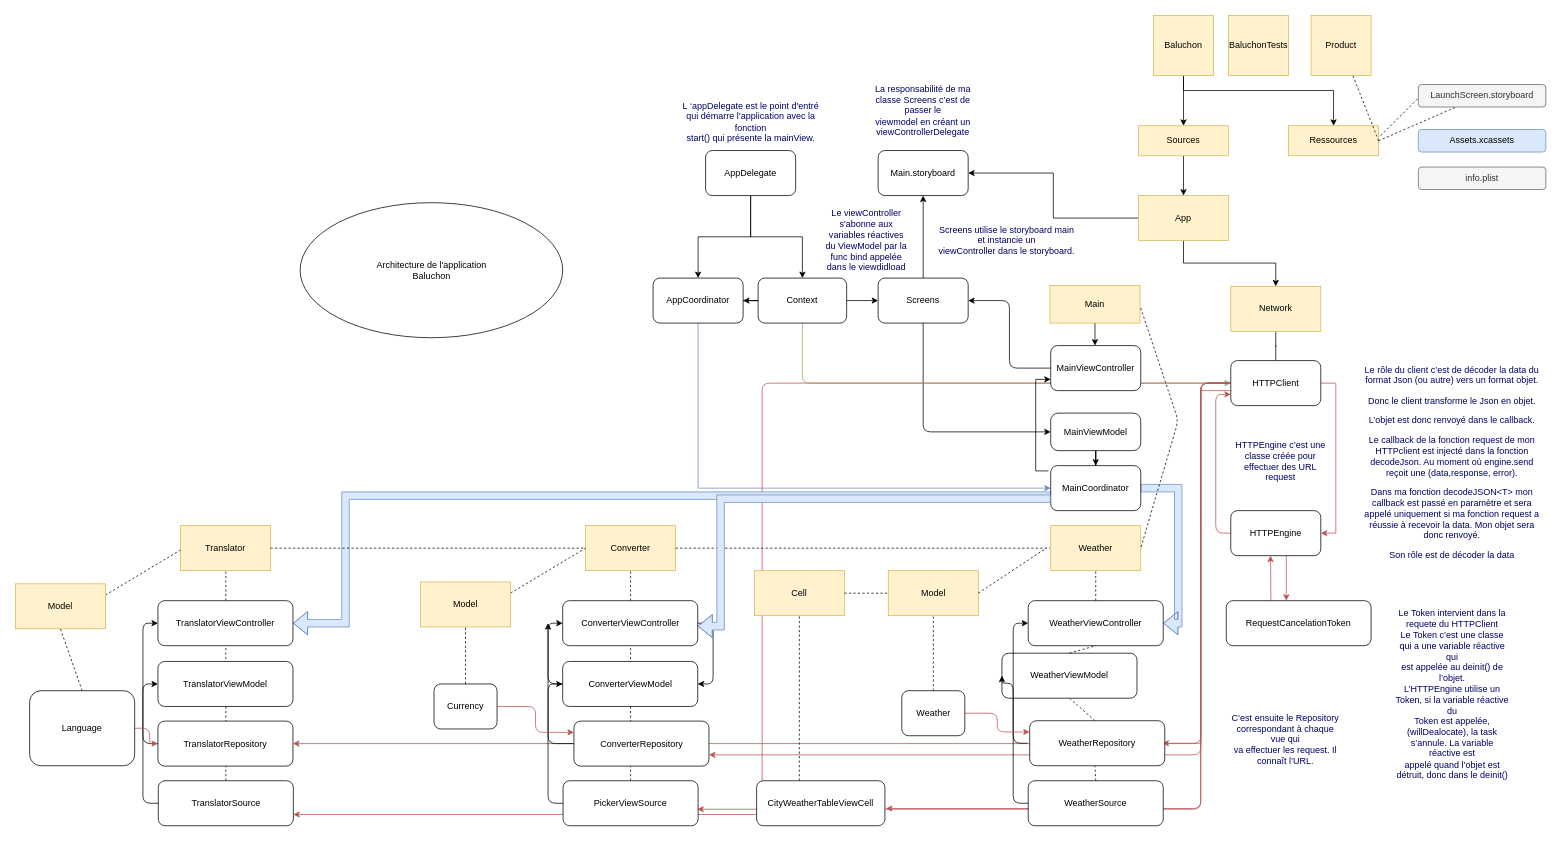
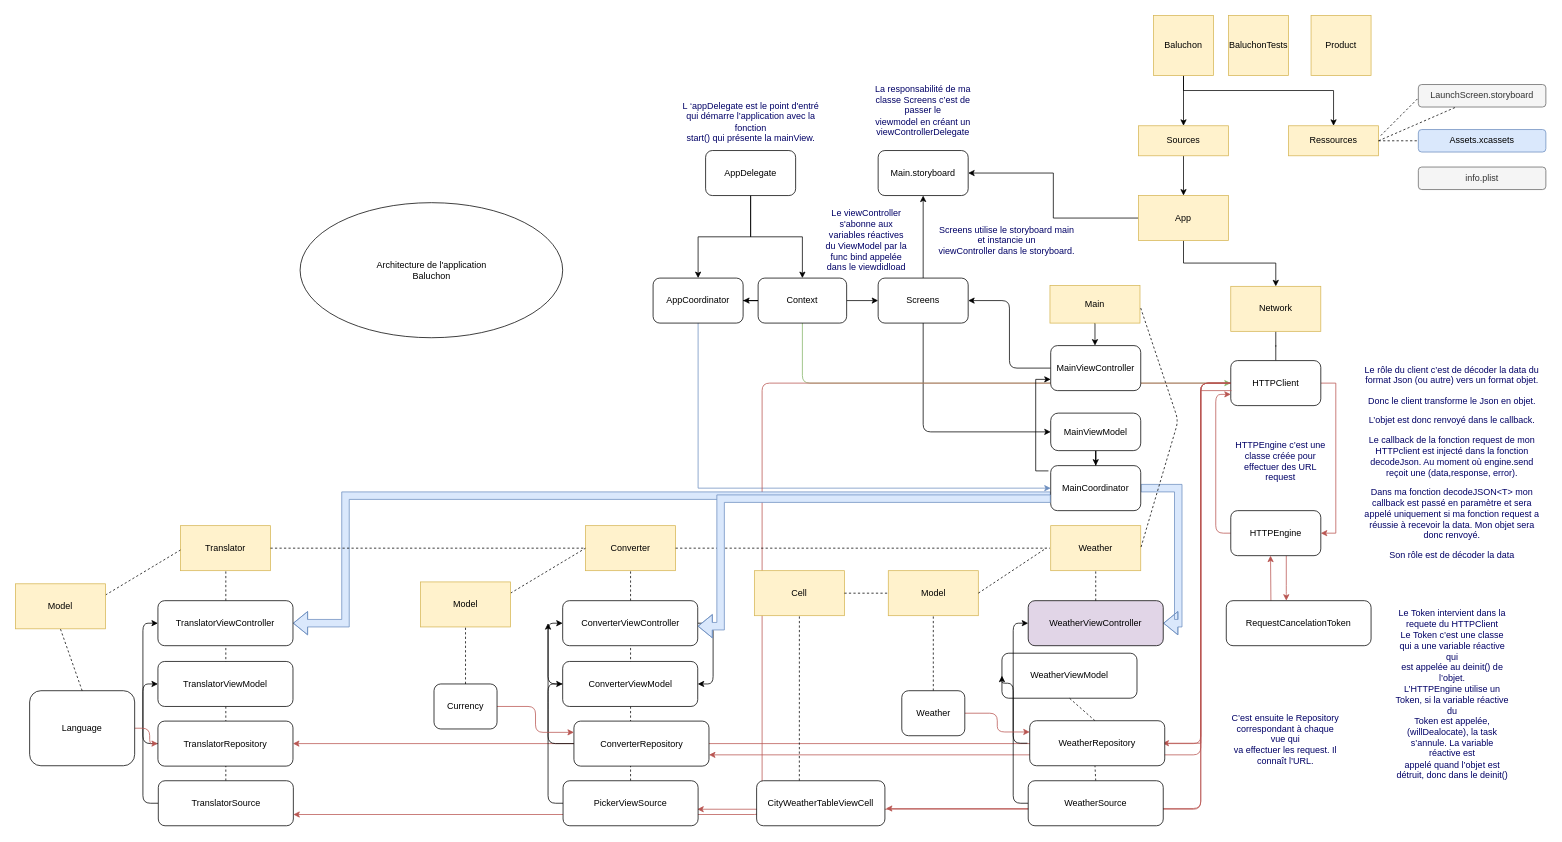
edge "Product" -- "Ressources": now "Assets.xcassets" -- "Ressources"
node "WeatherViewController": fillcolor #ffffff -> #e1d5e7
edge "WeatherViewController" -- "WeatherViewModel": removed
